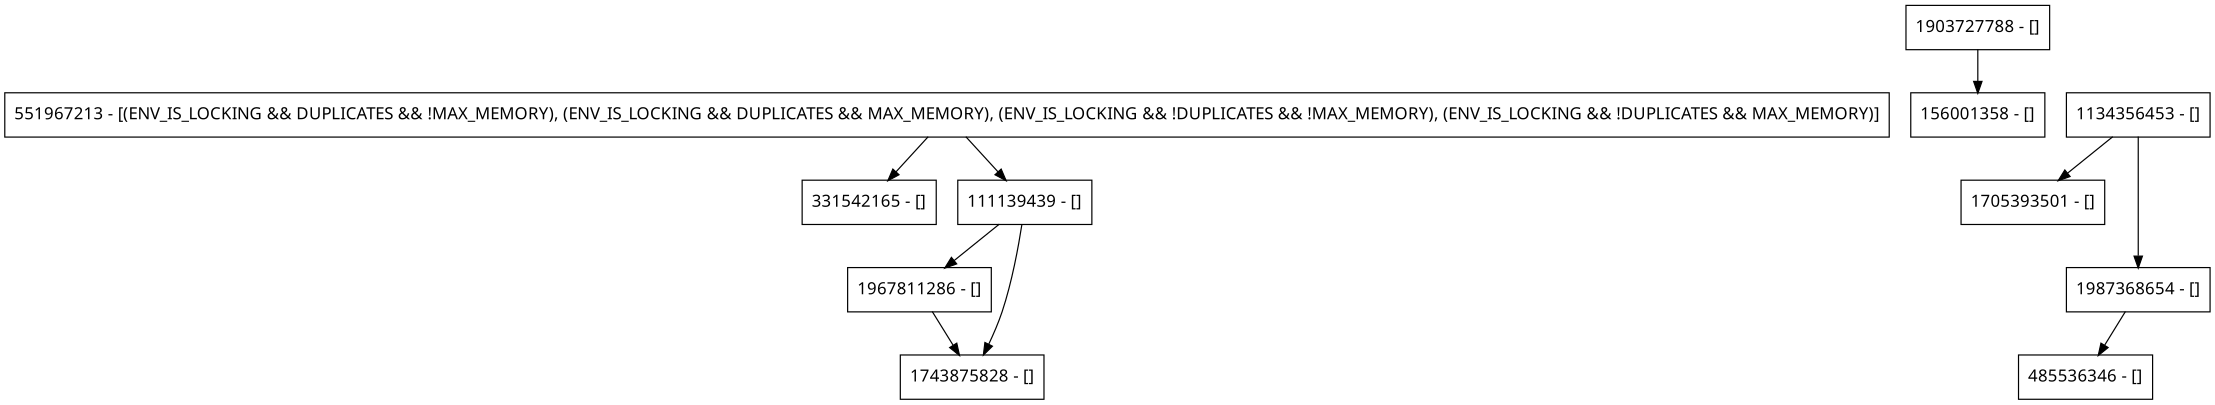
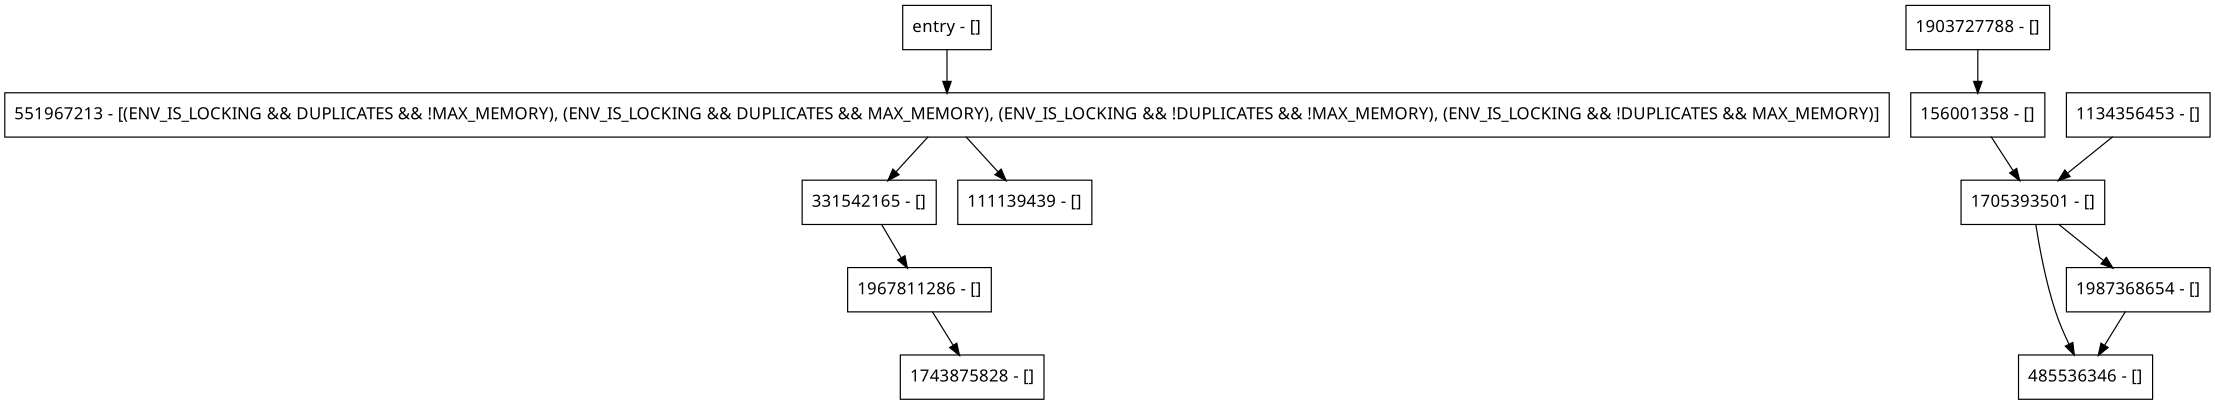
node "entry - []": added
edge "156001358 - []" -> "1705393501 - []": added
edge "1134356453 - []" -> "1987368654 - []": now "1705393501 - []" -> "1987368654 - []"
edge "111139439 - []" -> "1967811286 - []": now "331542165 - []" -> "1967811286 - []"
edge "111139439 - []" -> "1743875828 - []": removed
edge "1705393501 - []" -> "485536346 - []": added
